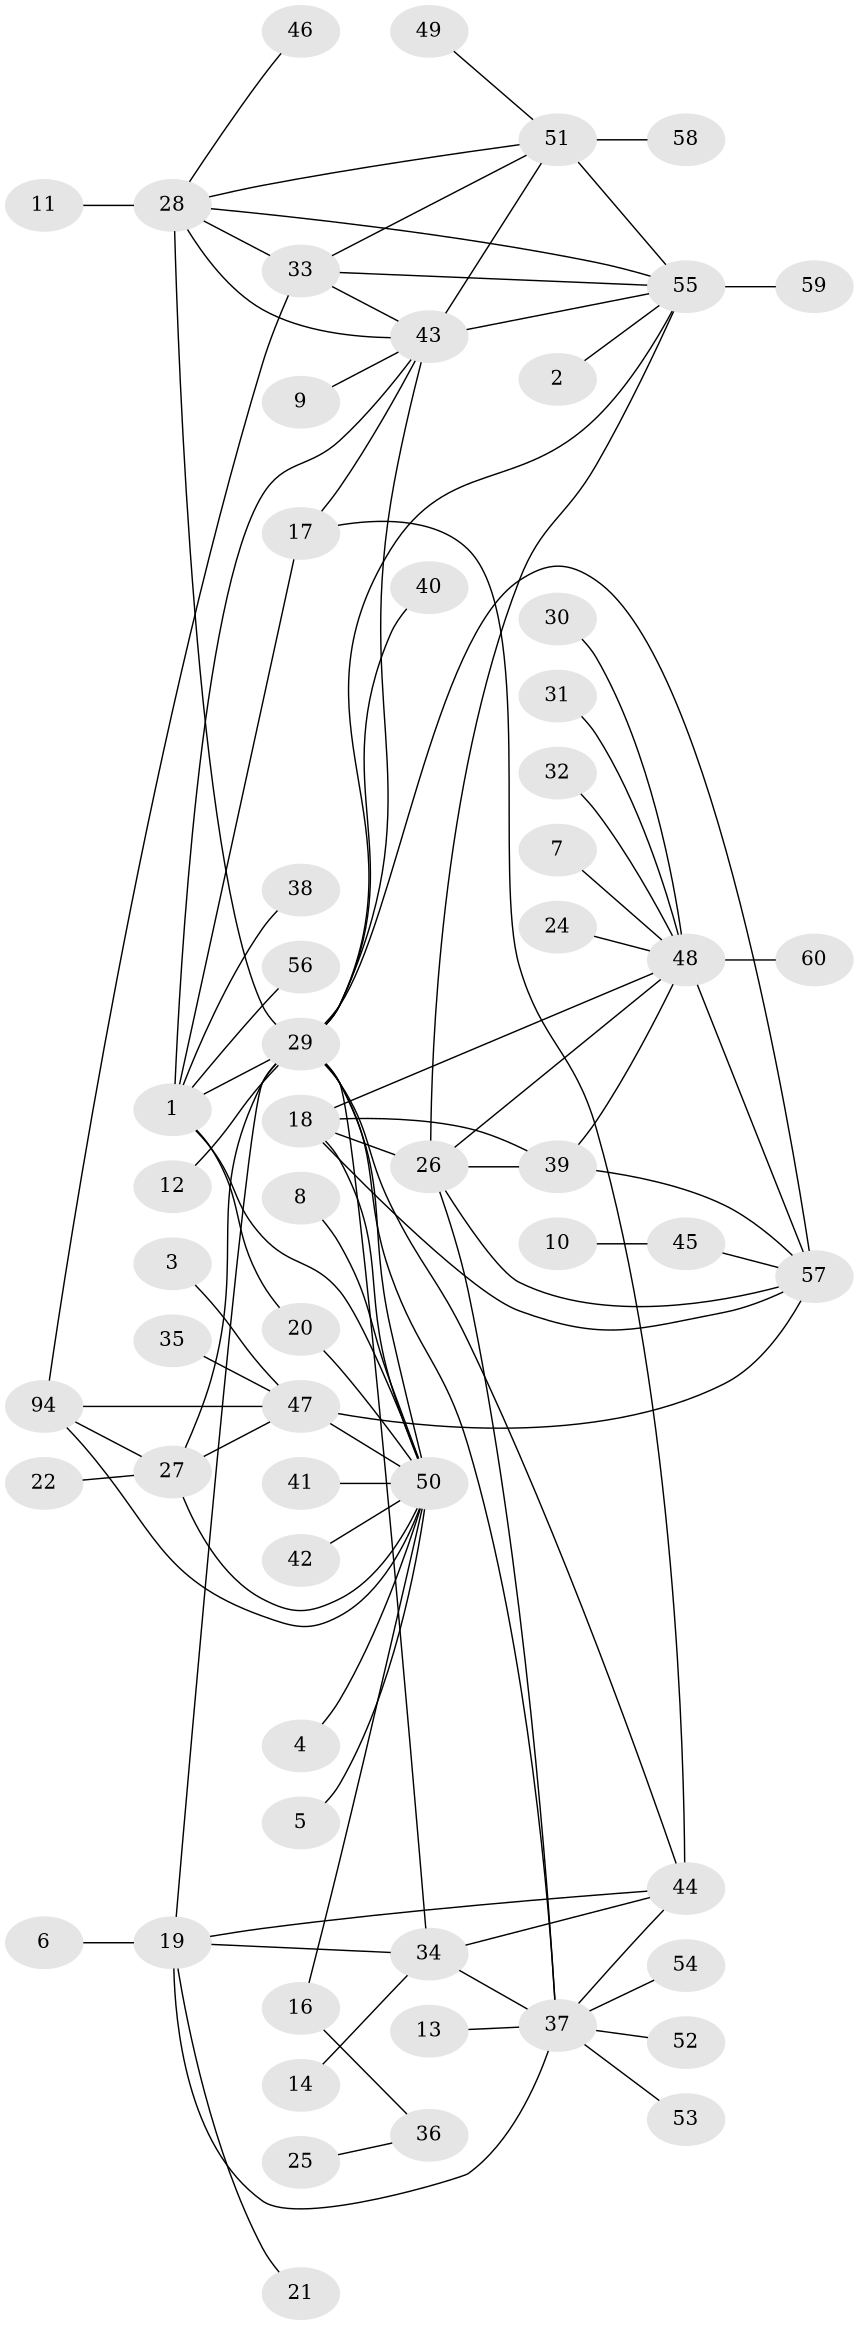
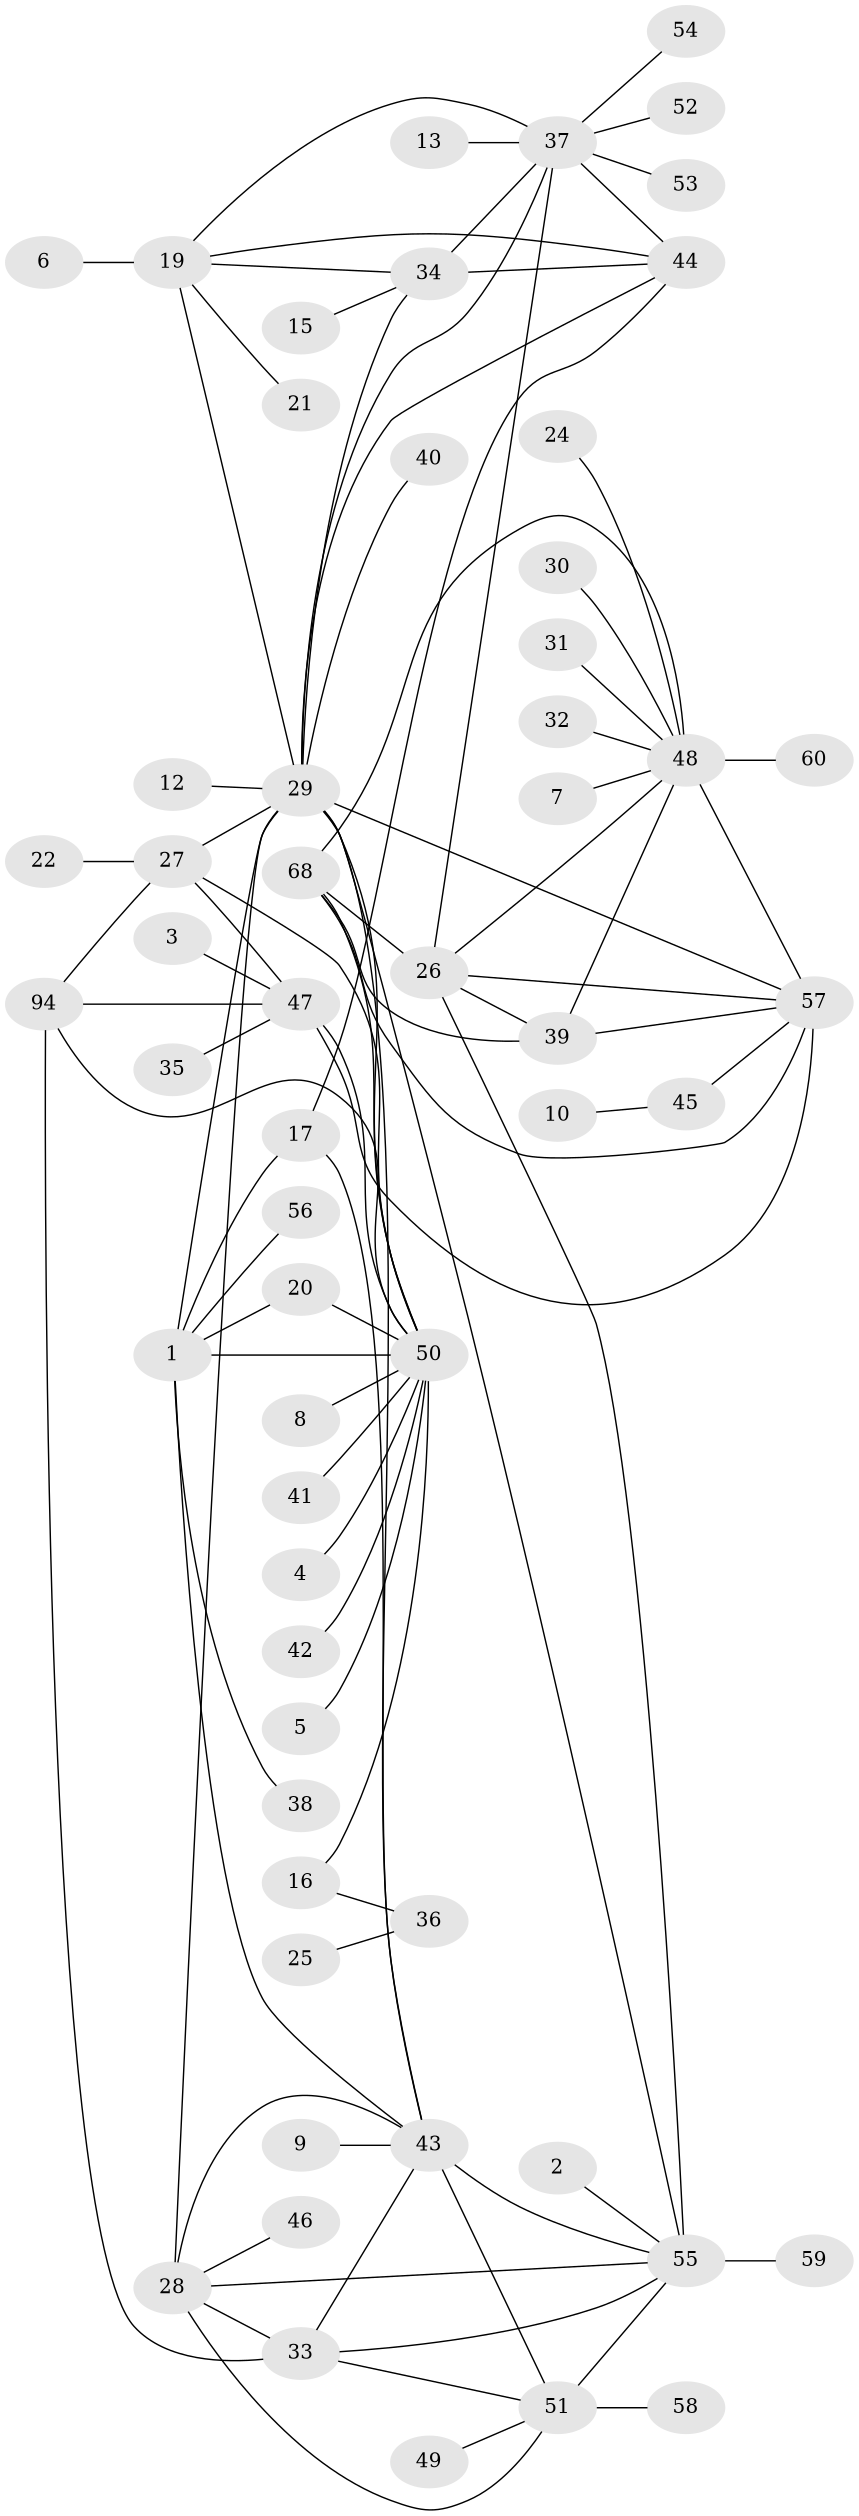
node "11": removed
node "18": label "18" -> "68"
node "14": label "14" -> "15"
